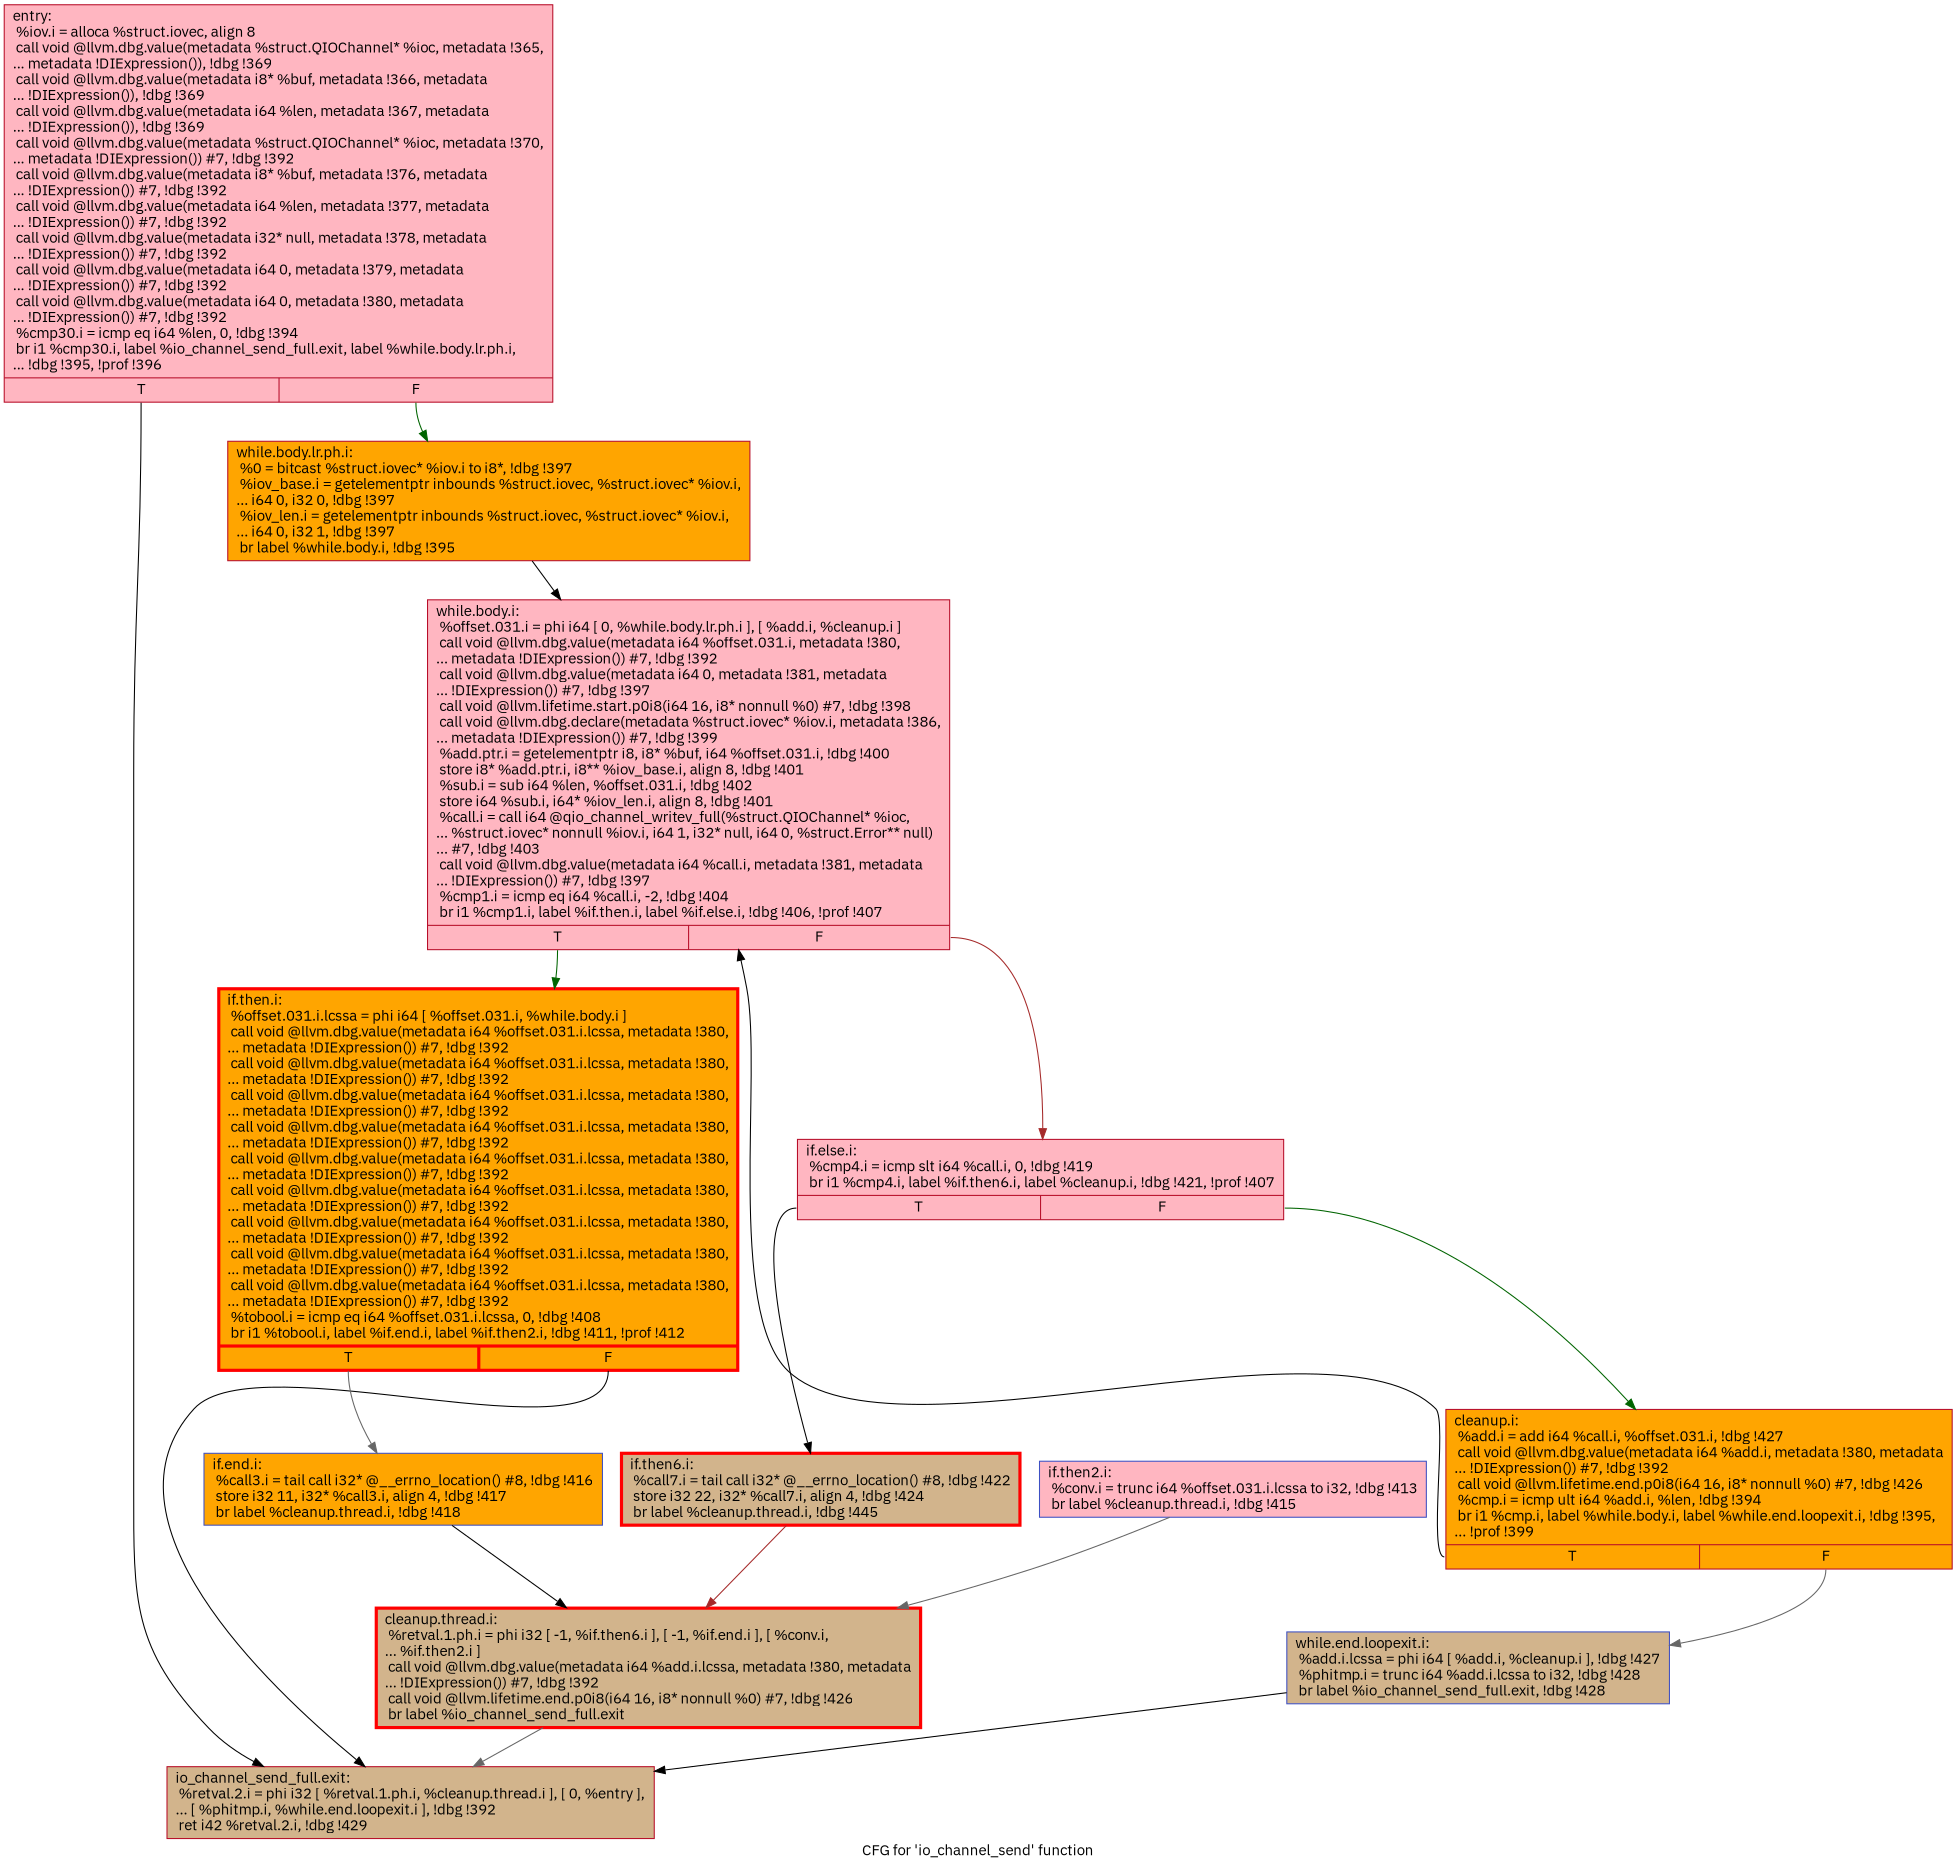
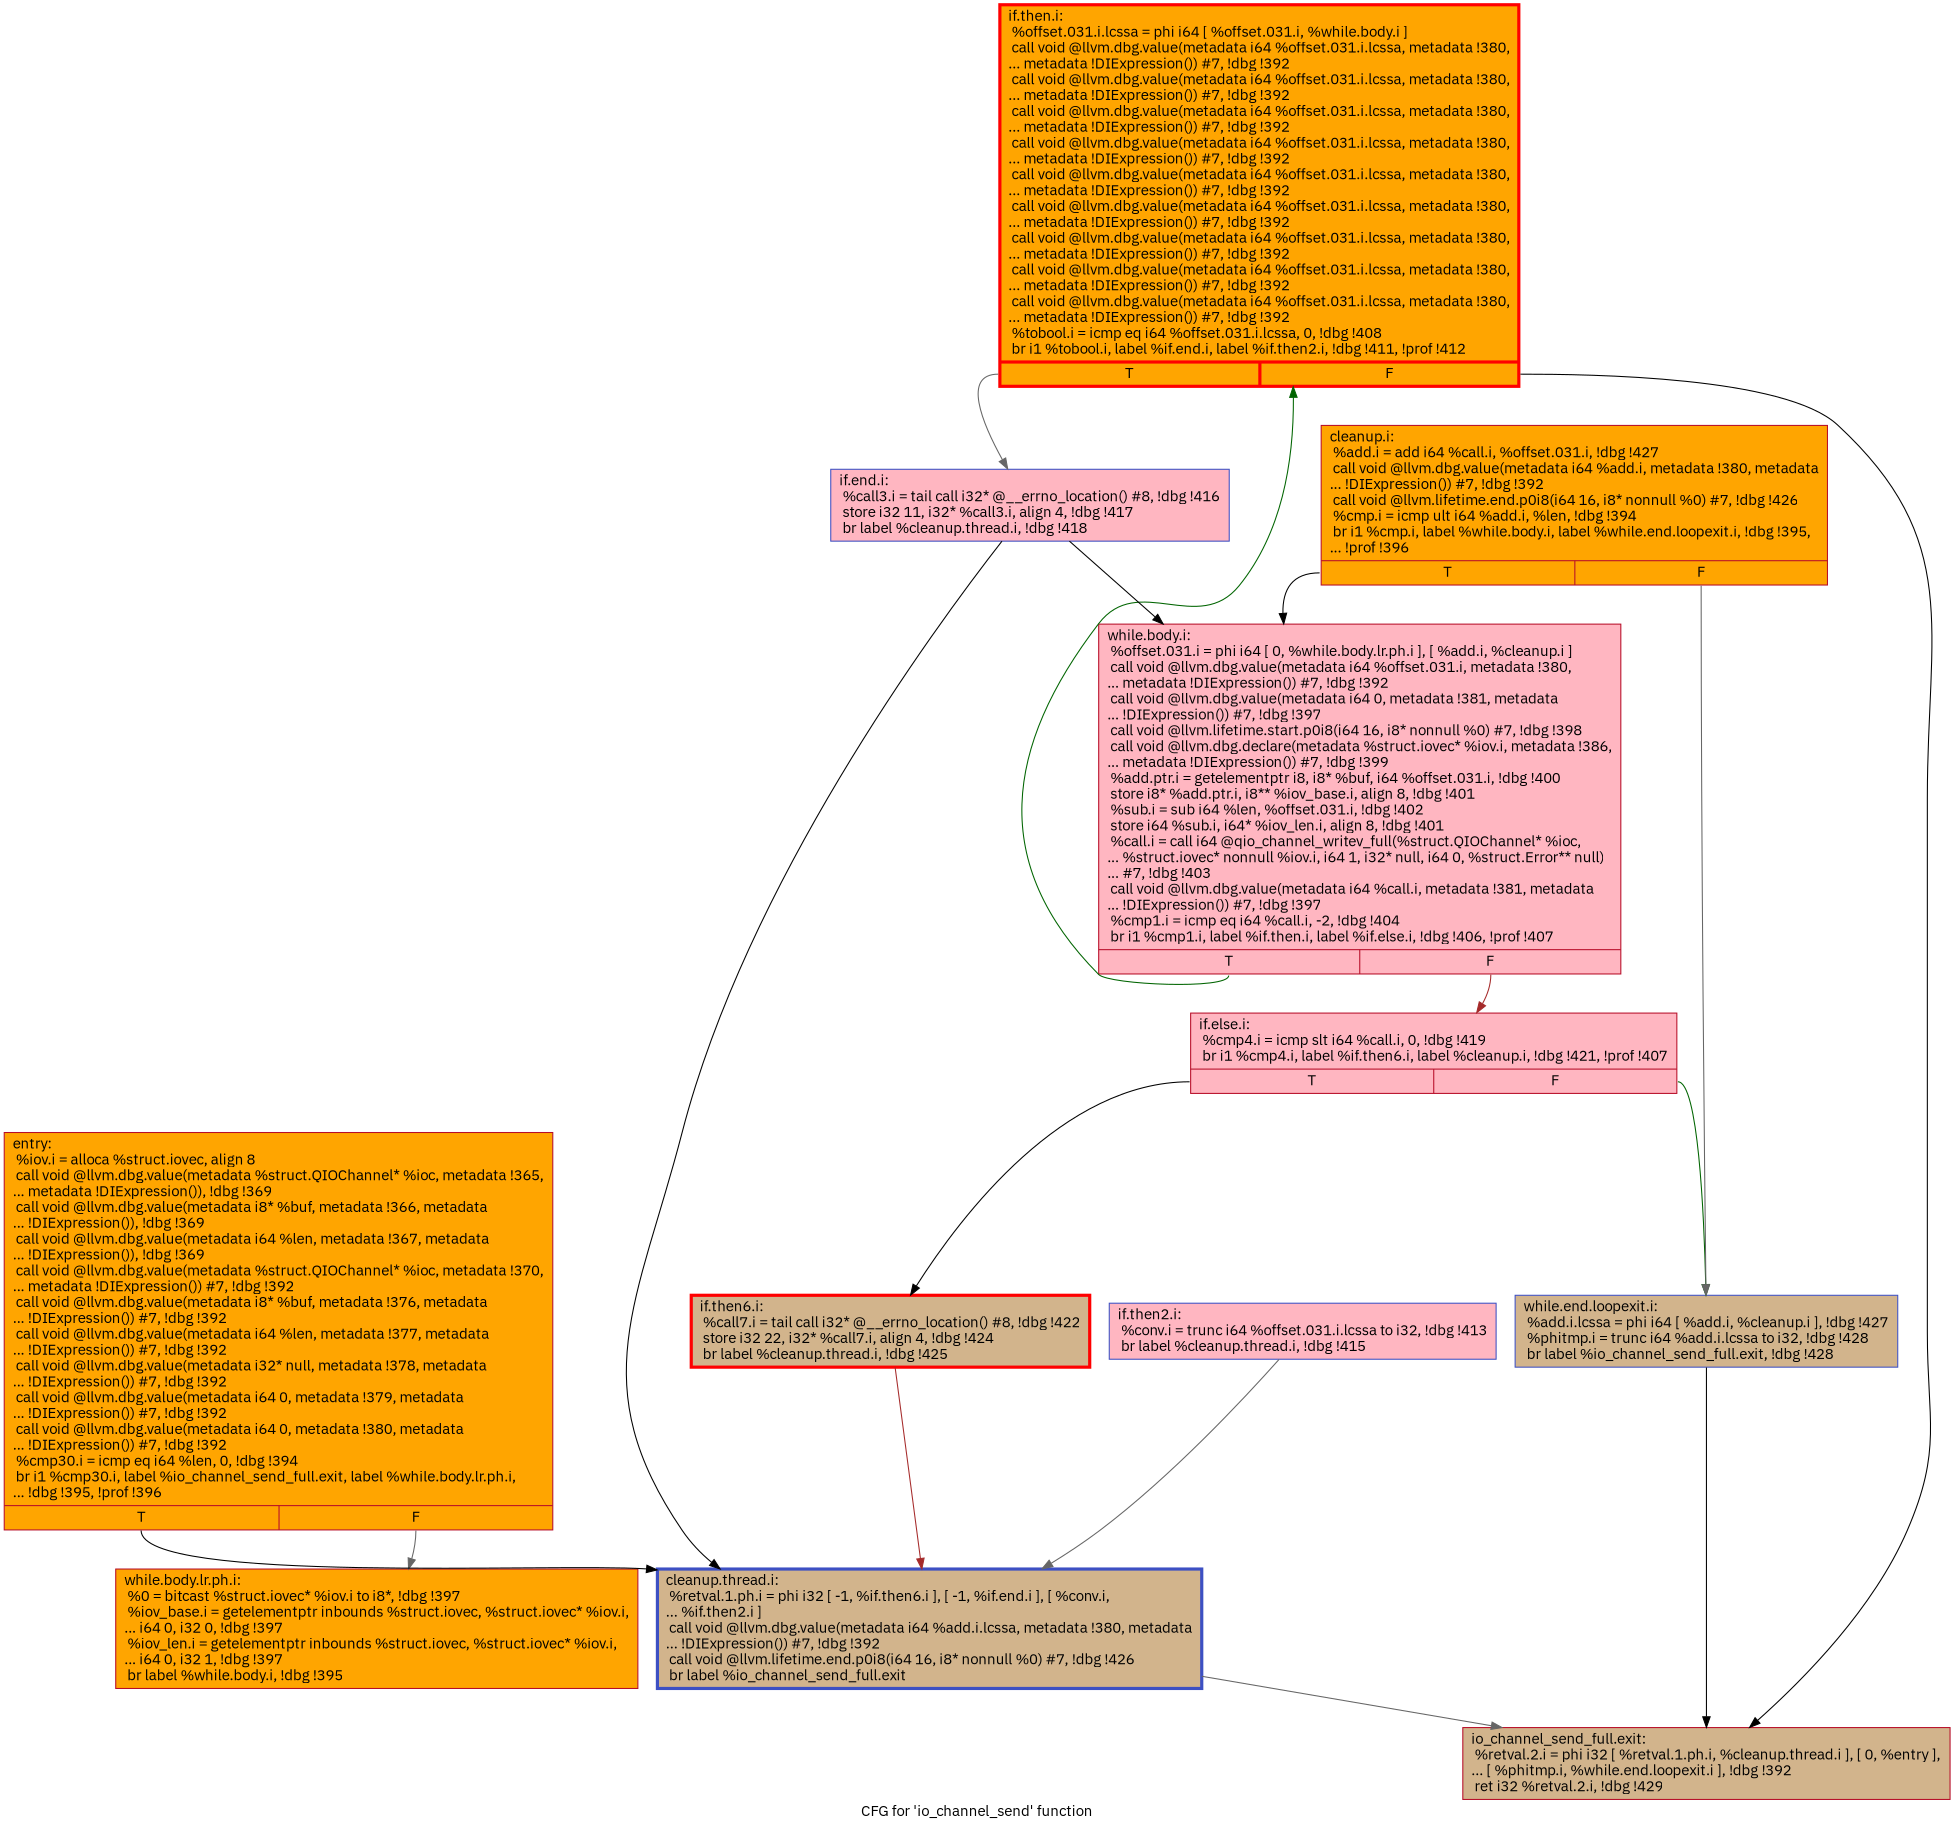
node "entry:": fillcolor lightpink -> orange
edge "entry:" -> "while.body.lr.ph.i:": color darkgreen -> gray40
edge "while.body.lr.ph.i:" -> "while.body.i:": now "if.end.i:" -> "while.body.i:"
edge "entry:" -> "io_channel_send_full.exit:": now "entry:" -> "cleanup.thread.i:"
edge "if.else.i:" -> "cleanup.i:": now "if.else.i:" -> "while.end.loopexit.i:"
node "if.end.i:": fillcolor orange -> lightpink
node "if.then6.i:": text "br label %cleanup.thread.i, !dbg !445" -> "br label %cleanup.thread.i, !dbg !425"
node "cleanup.i:": text "... !prof !399" -> "... !prof !396"
node "cleanup.thread.i:": color red -> #3d50c3ff
node "io_channel_send_full.exit:": text "ret i42 %retval.2.i, !dbg !429" -> "ret i32 %retval.2.i, !dbg !429"
